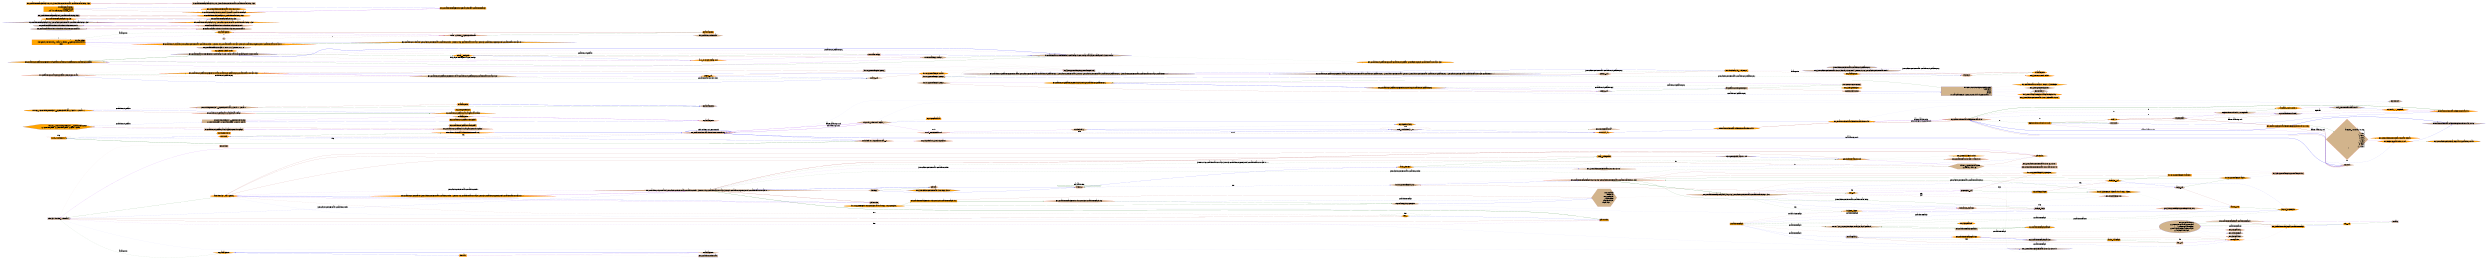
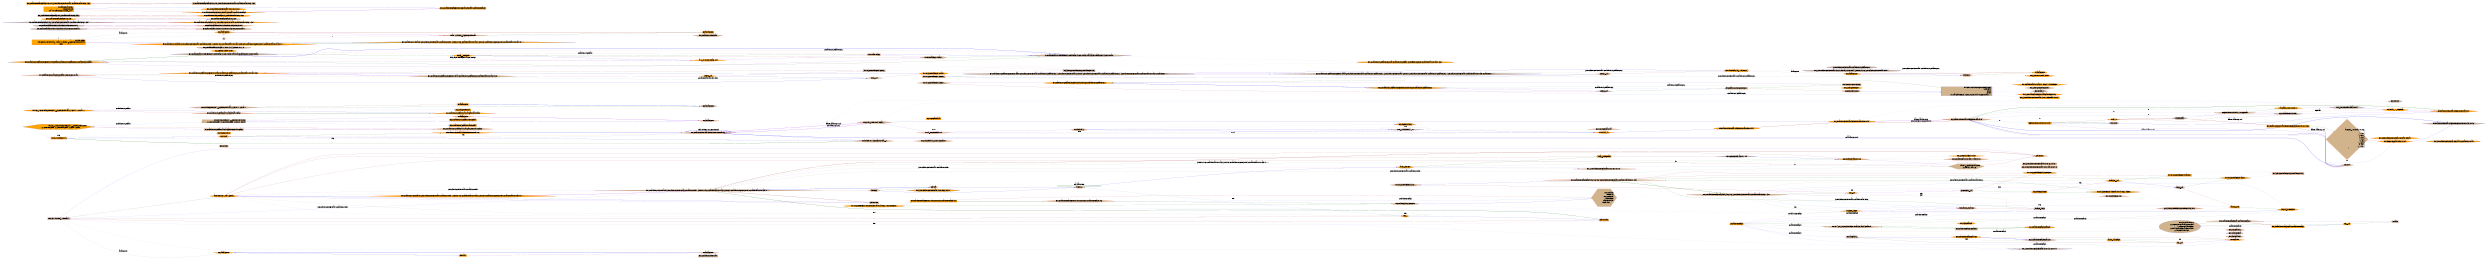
node "newValue == null": label "newValue == null" -> "should == null"
edge "var items = 0" -> "throw new ArgumentNullException(''group'');": now "var items = 0" -> "items++"
edge "CommandLine.Text.Example" -> "this.group = groupDescription": label "CommandLine.Text.Parameter" -> "CommandLine.Text.Example"
